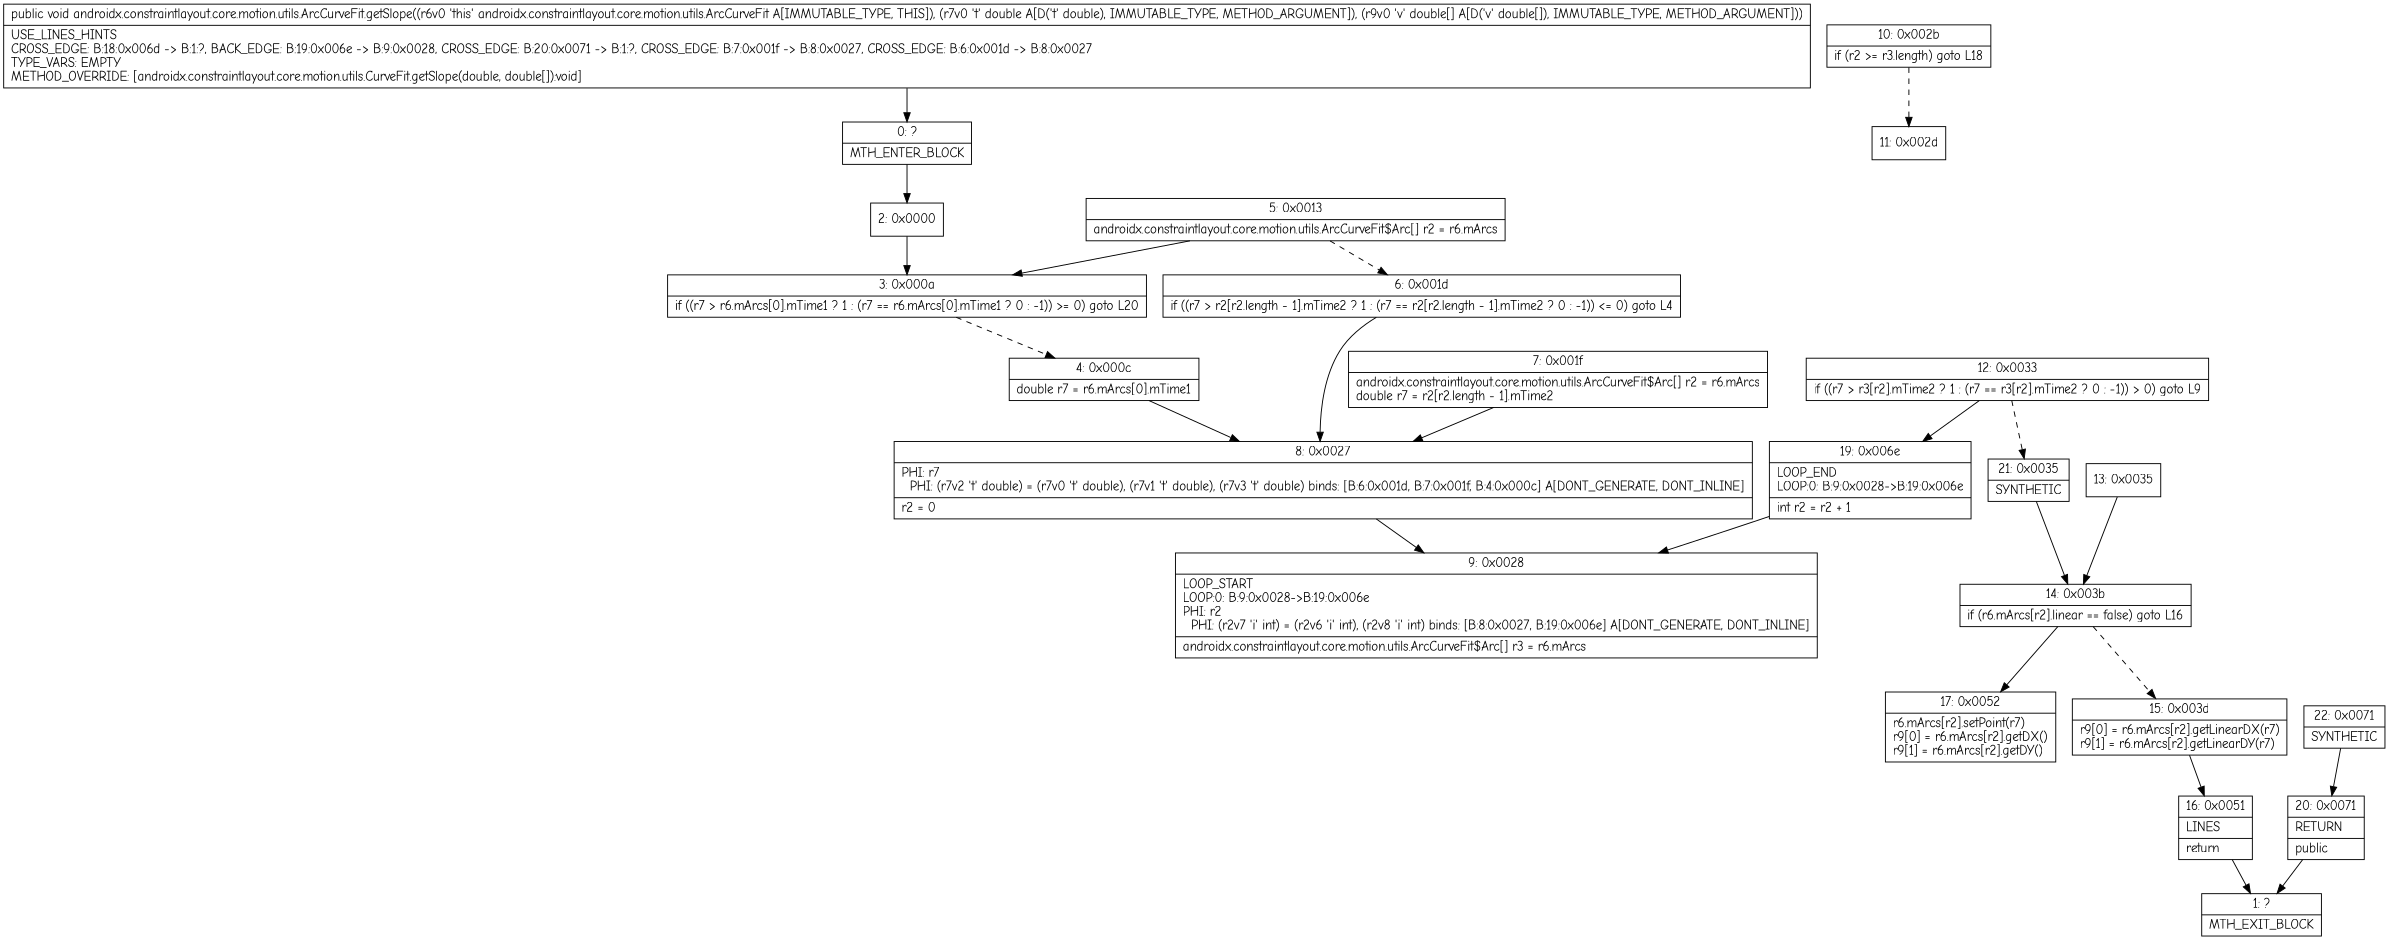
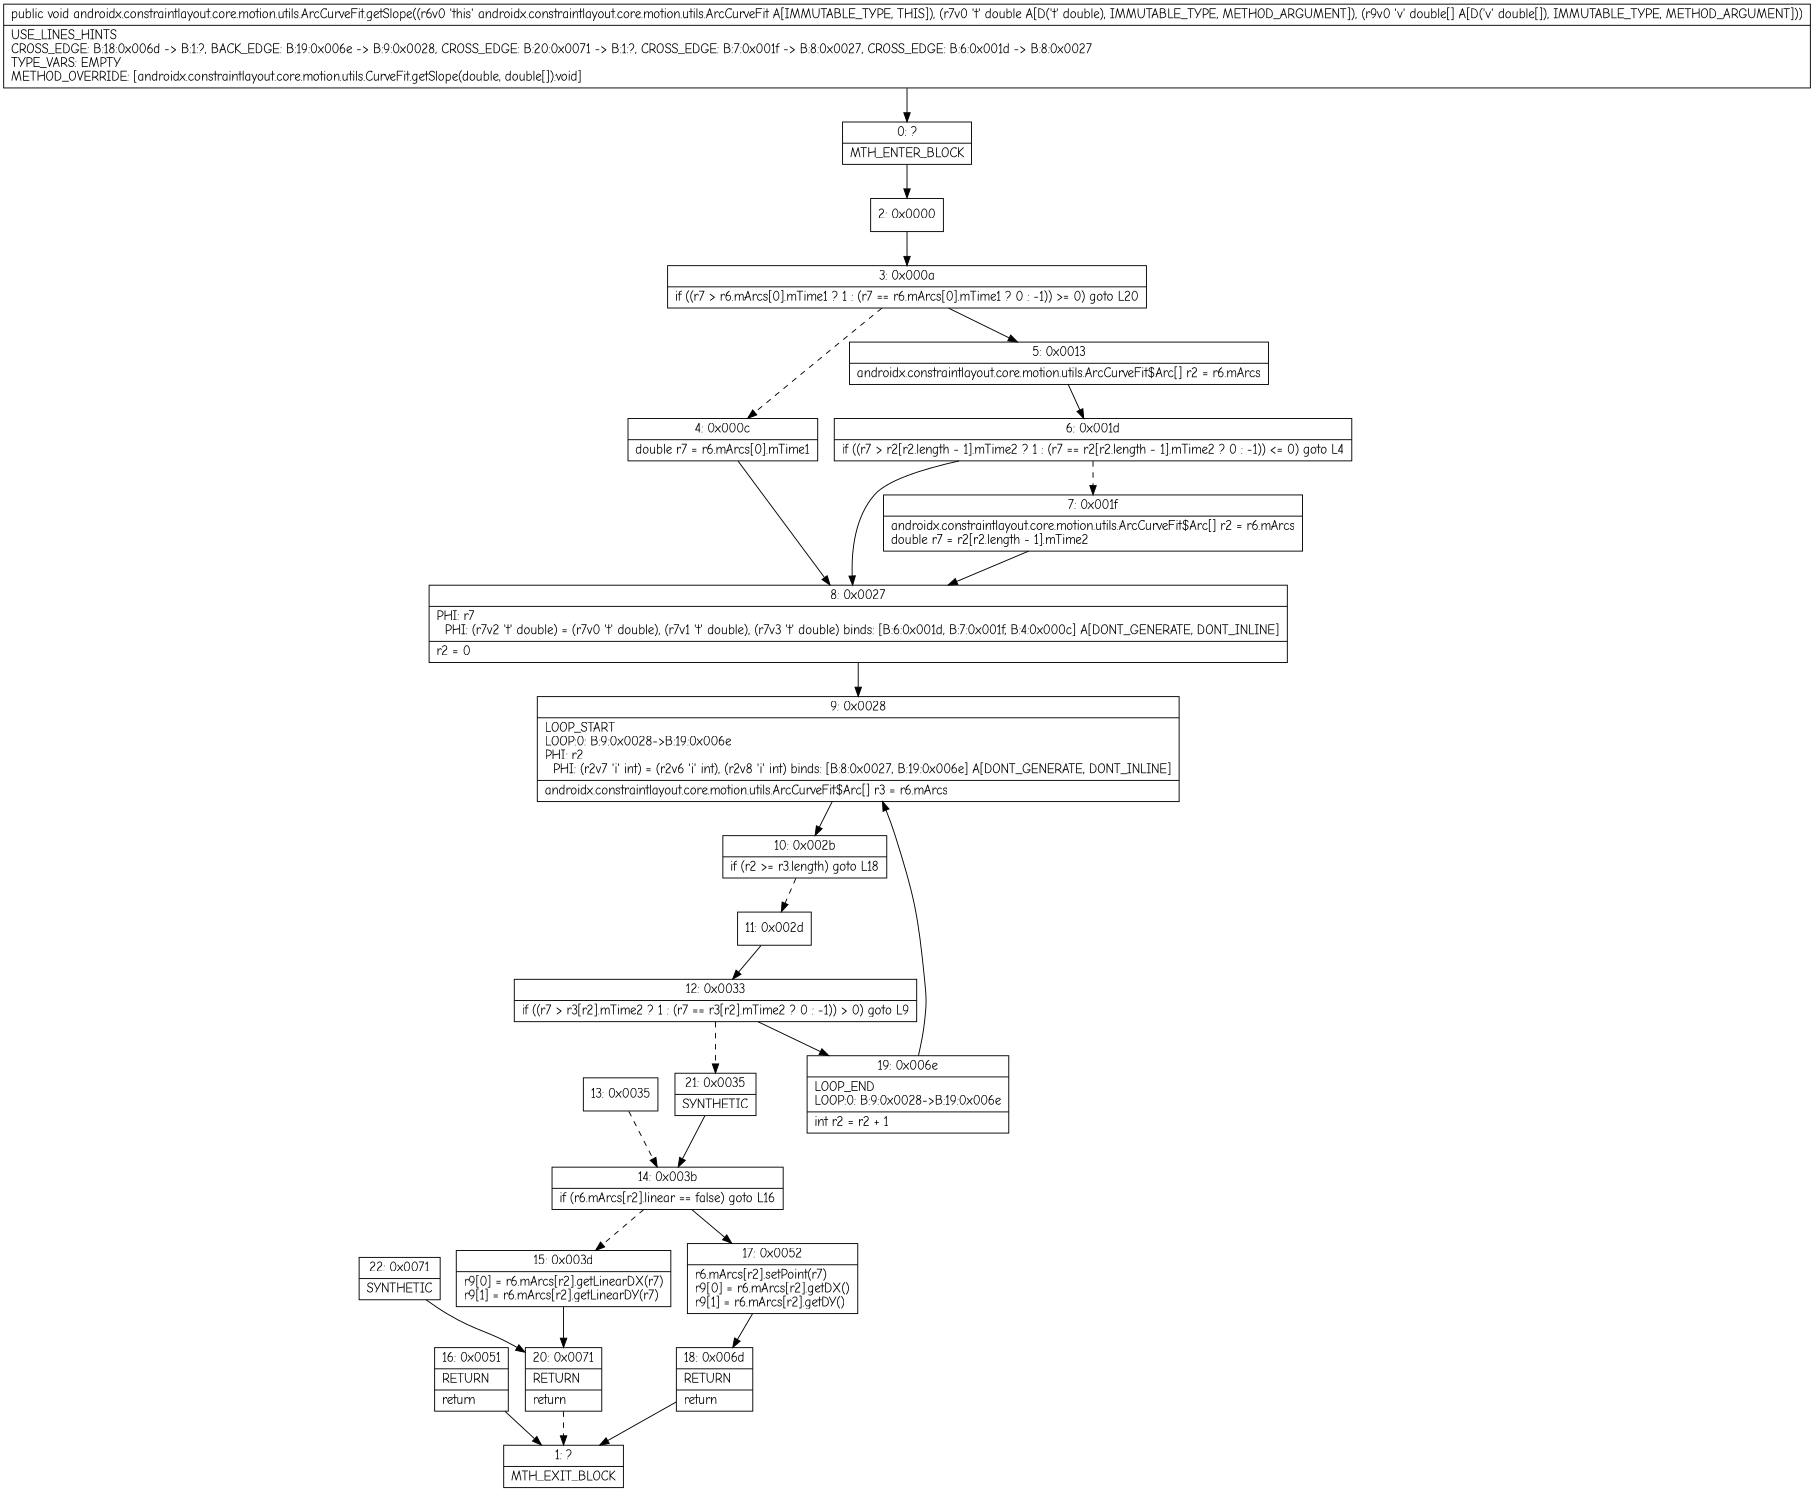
edge "5: 0x0013" -> "6: 0x001d": style dashed -> solid
edge "5: 0x0013" -> "3: 0x000a": reversed
edge "6: 0x001d" -> "7: 0x001f": added
edge "13: 0x0035" -> "14: 0x003b": style solid -> dashed
edge "15: 0x003d" -> "16: 0x0051": now "15: 0x003d" -> "20: 0x0071"
edge "9: 0x0028" -> "10: 0x002b": added
node "16: 0x0051": text "LINES" -> "RETURN"
node "20: 0x0071": text "public" -> "return"
edge "20: 0x0071" -> "1: ?": style solid -> dashed
edge "11: 0x002d" -> "12: 0x0033": added
node "18: 0x006d": added
